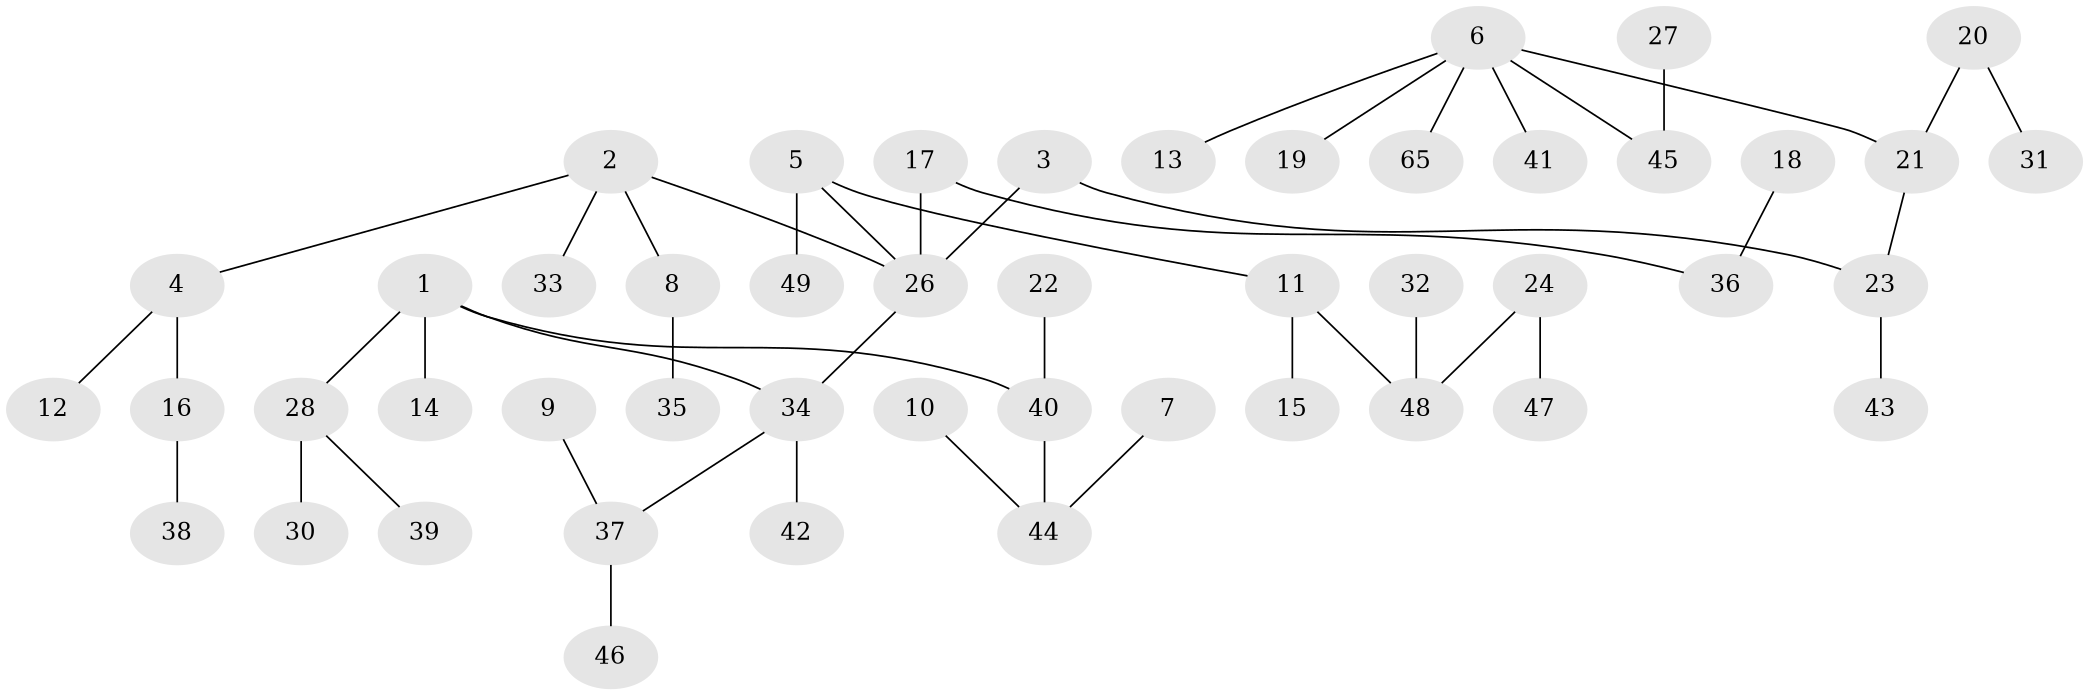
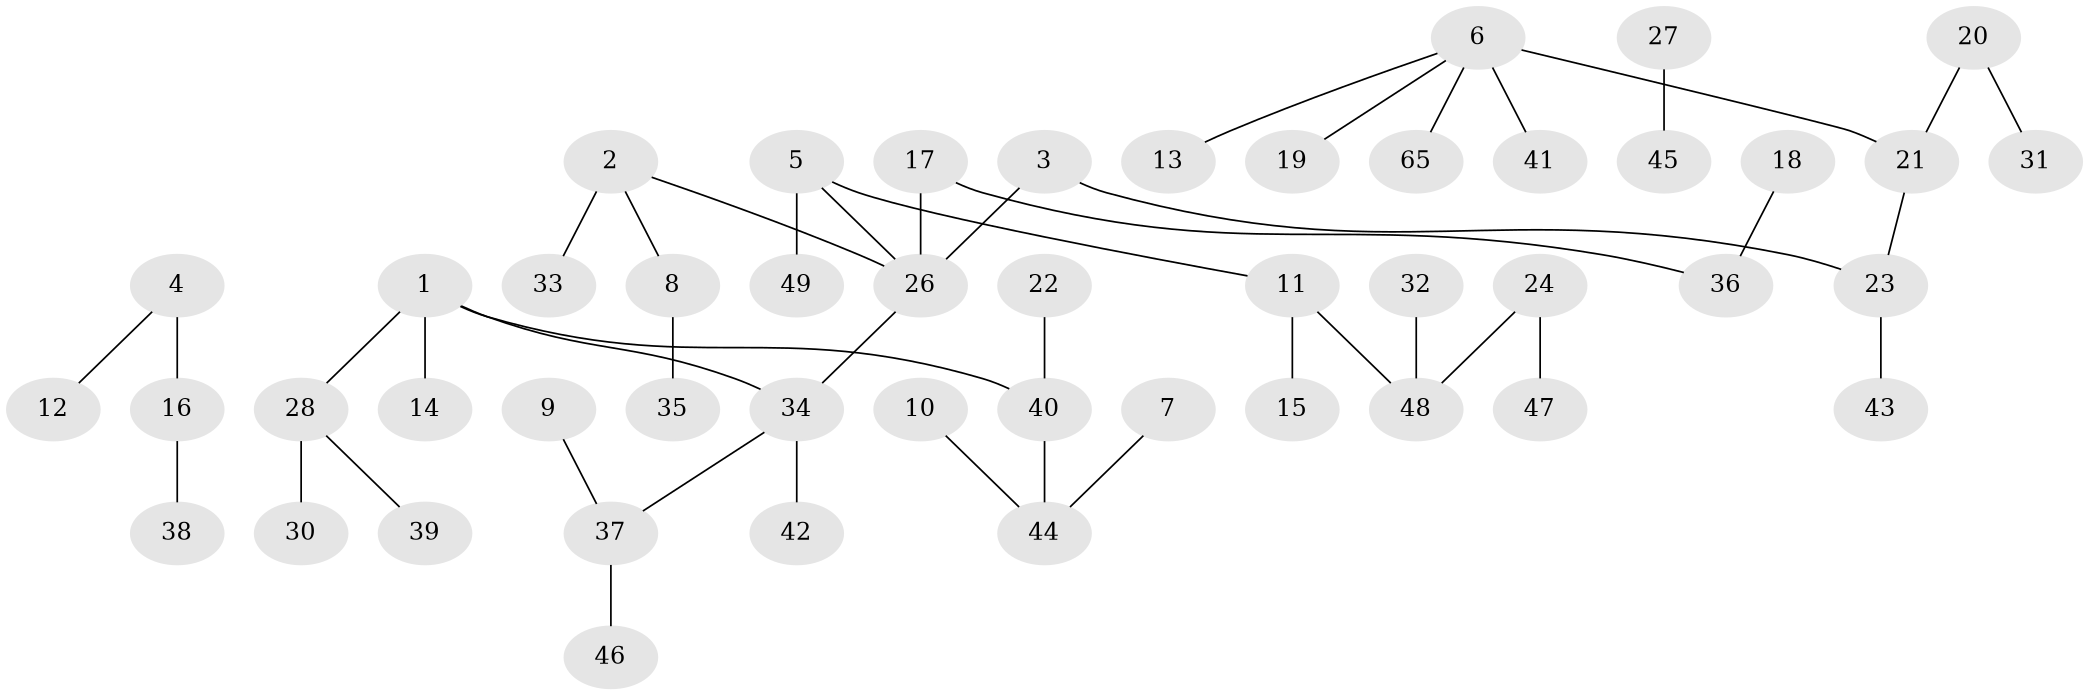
edge "6" -- "45": removed
edge "2" -- "4": removed
